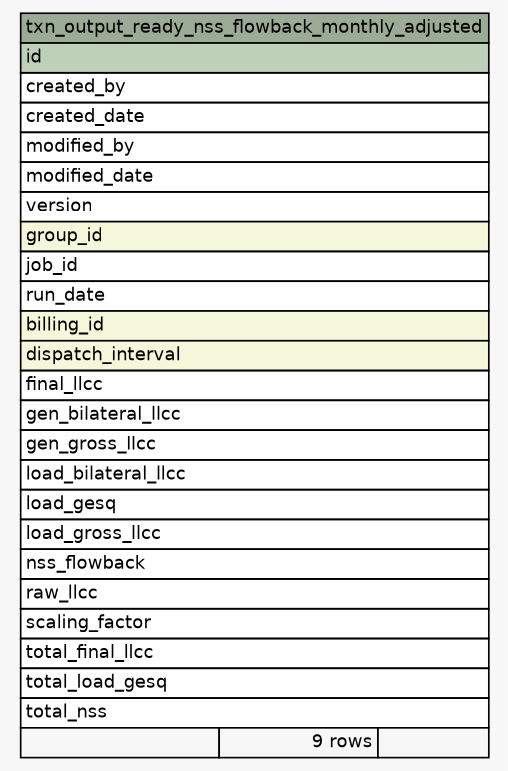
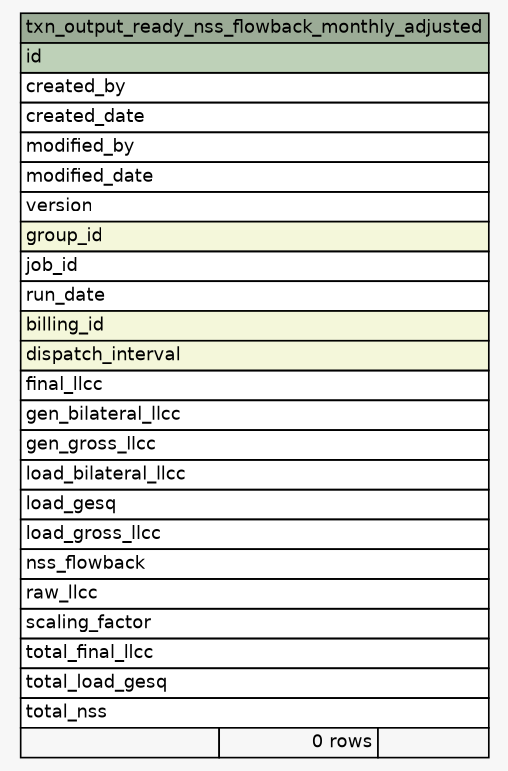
node "txn_output_ready_nss_flowback_monthly_adjusted": text "9 rows" -> "0 rows"
